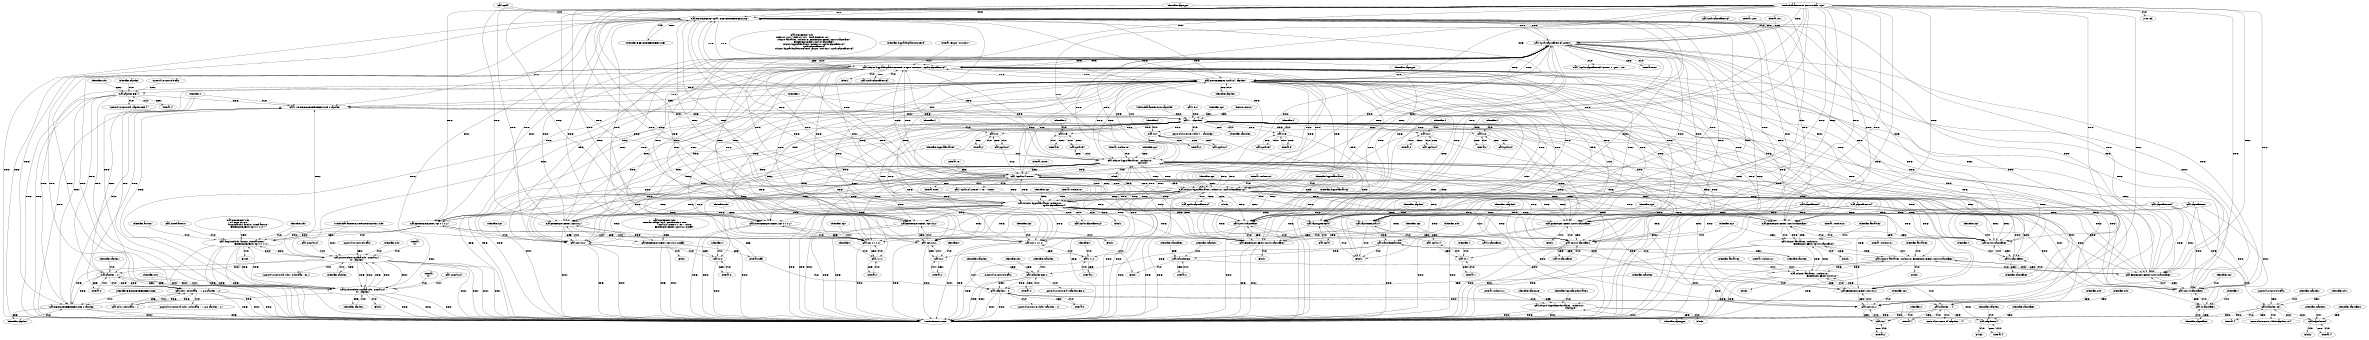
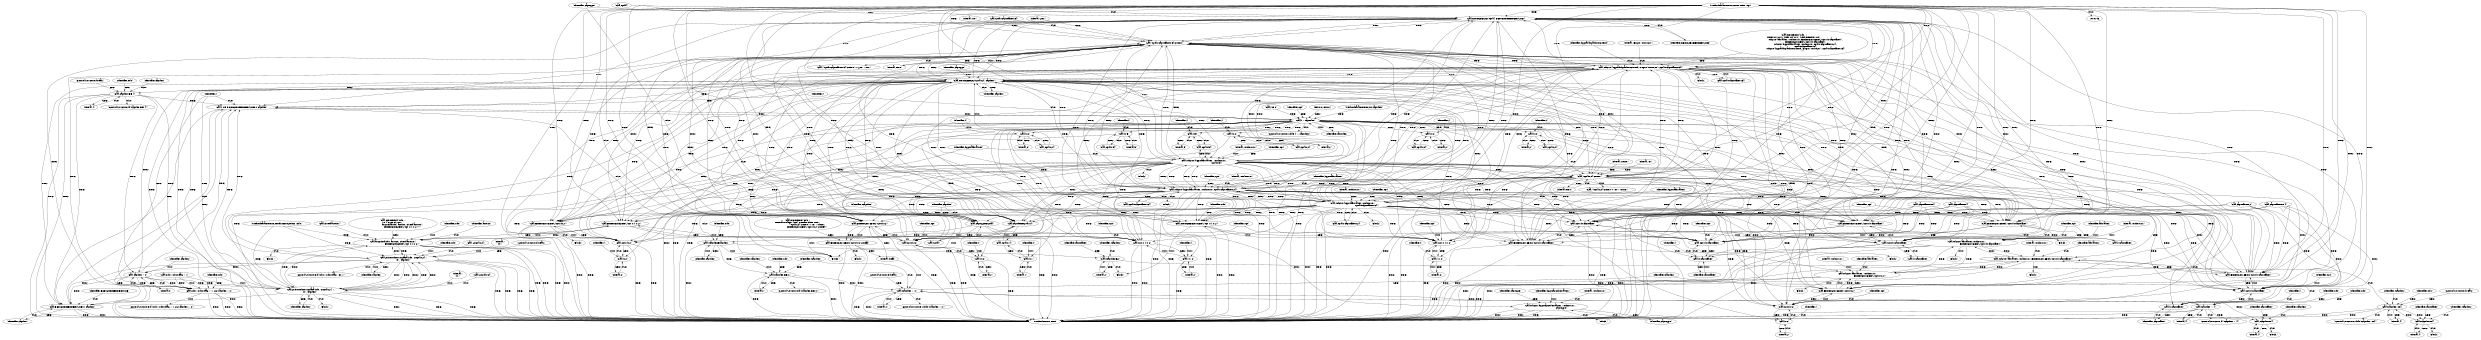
node "(MethodParameterIn,const u_char *opt)": label "(MethodParameterIn,const u_char *opt)" -> "(MethodParameterIn,const u_int *opt)"
edge "(Call,i += BGP_CAP_HEADER_SIZE + cap_len)" -> "(Call,BGP_CAP_HEADER_SIZE + cap_len)": added, label "CFG:"
edge "(Call,ndo->ndo_vflag > 1 && cap_len > 0)" -> "(Call,ndo->ndo_vflag > 1)": removed, label "CFG:"
